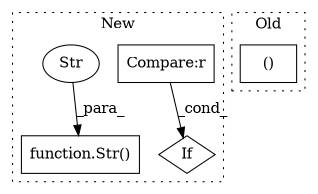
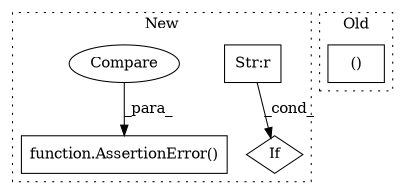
node "Str": label "Str" -> "Compare"
node "Compare:r": label "Compare:r" -> "Str:r"
node "function.Str()": label "function.Str()" -> "function.AssertionError()"
